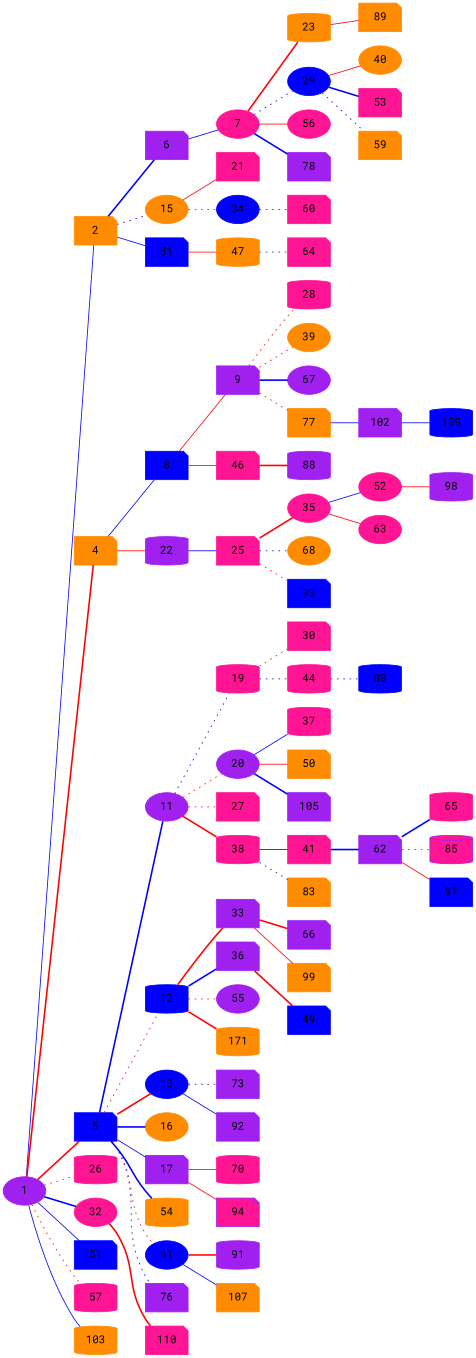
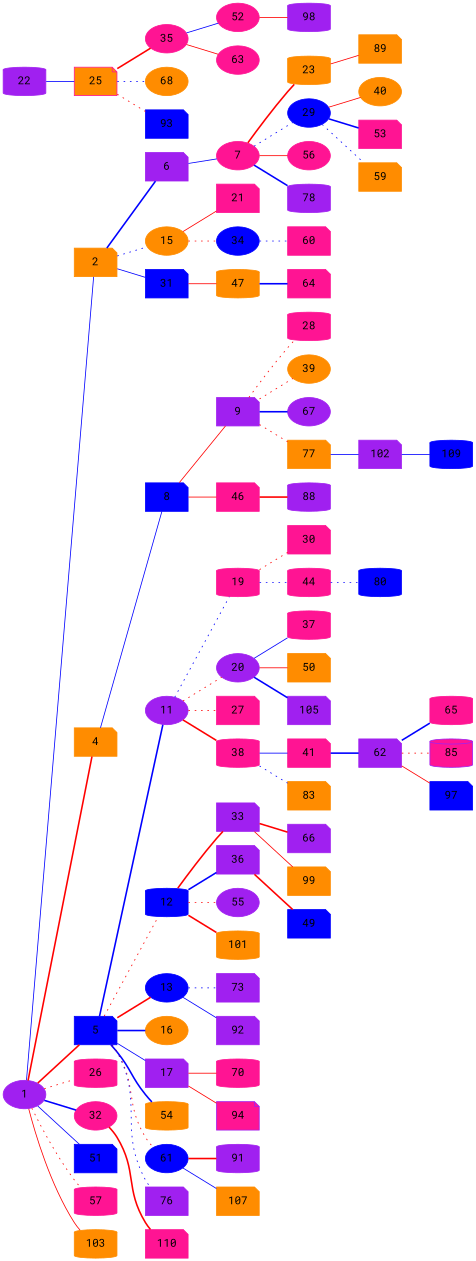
node "78": shape note -> cylinder
edge "47" -- "64": style dotted -> bold
edge "4" -- "22": removed
node "25": fillcolor deeppink -> darkorange
node "171": label "171" -> "101"
edge "1" -- "103": color blue -> red
